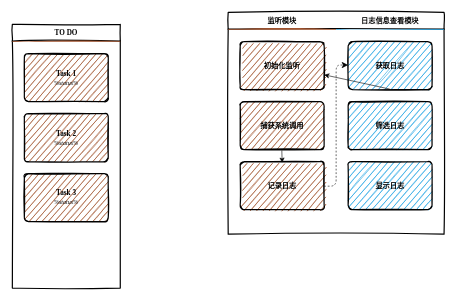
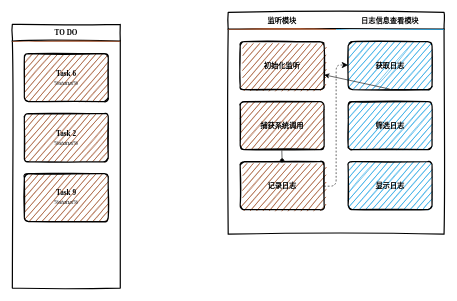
node "Task 1 %status%": label "Task 1 %status%" -> "Task 6 %status%"
edge "捕获系统调用" -> "记录日志": arrowhead classic -> diamond
node "Task 3 %status%": label "Task 3 %status%" -> "Task 9 %status%"
